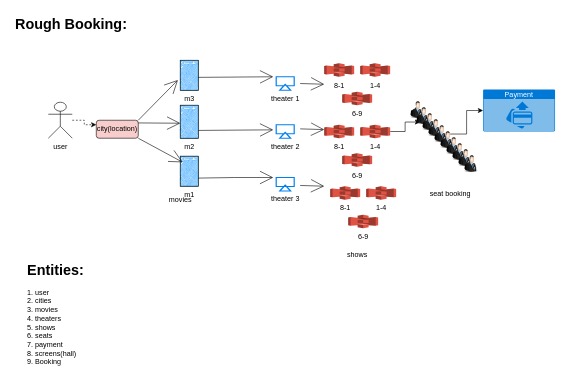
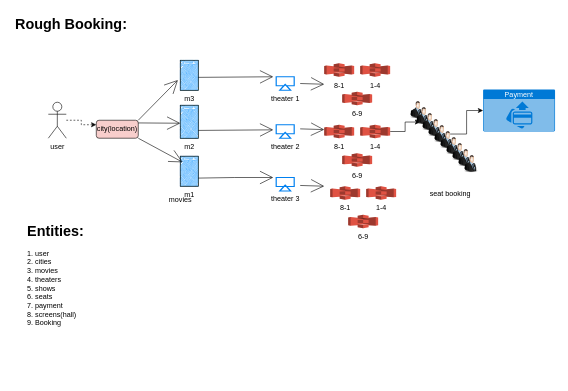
node "user": size 24x36 -> 18x36
node "shows": removed
node "Entities: 1. user 2. cities 3. movies 4. theaters 5. shows 6. seats 7. payment 8. screens(hall) 9. Booking": moved (81, 318) -> (81, 279)
